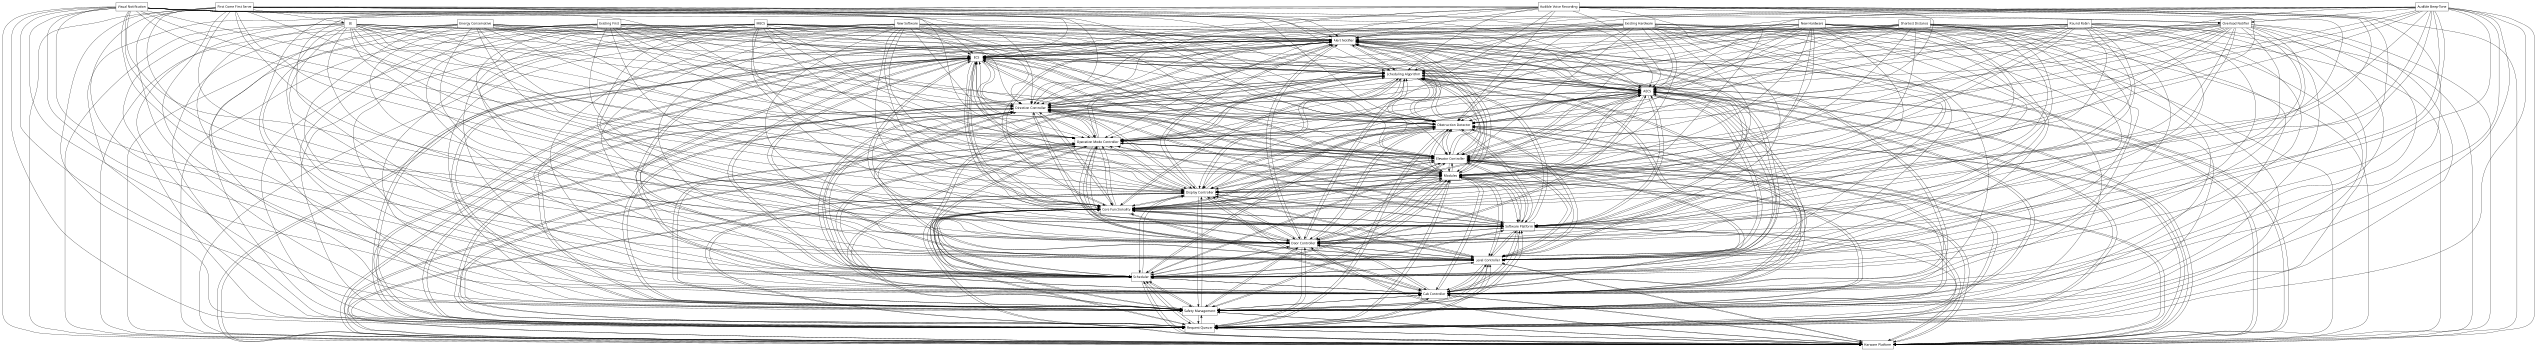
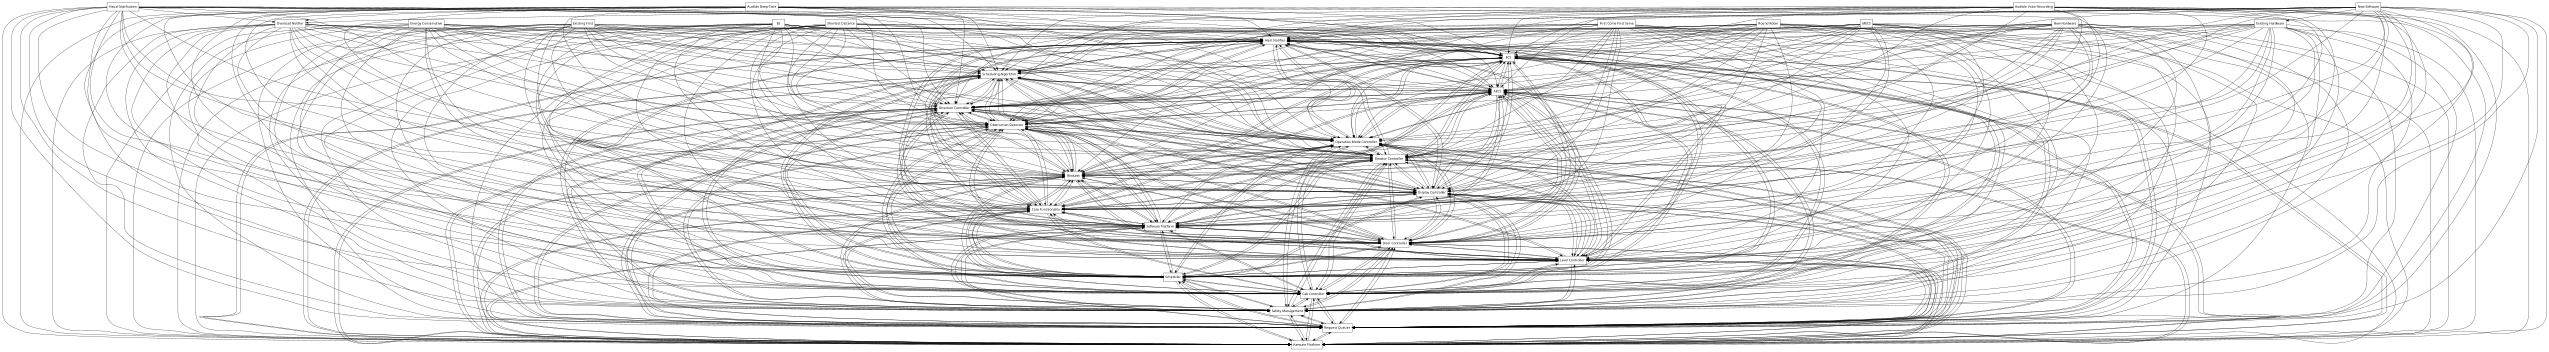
edge "First Come First Serve" -> "EE": now "First Come First Serve" -> "Modules"
edge "New Software" -> "AECS": now "New Software" -> "Existing Hardware"
edge "Existing First" -> "Level Controller": added
edge "Request Queuer" -> "Software Platform": added
